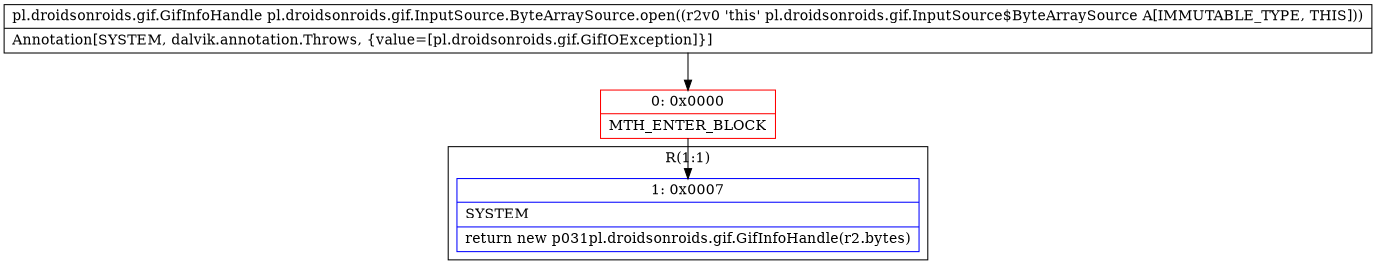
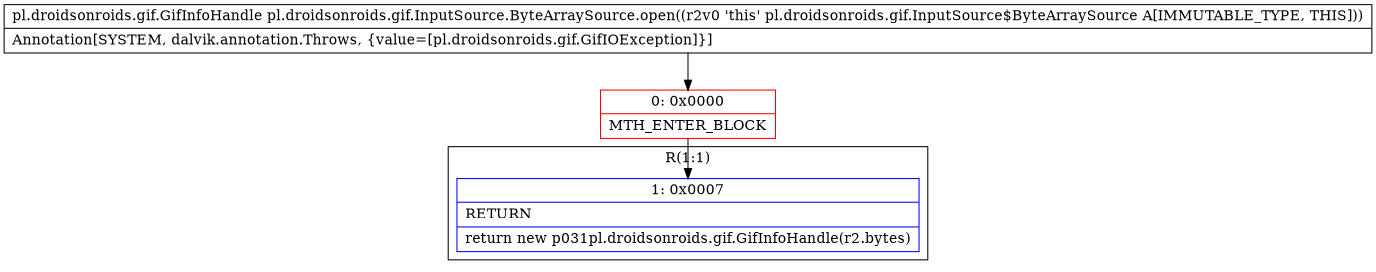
node "1: 0x0007": text "SYSTEM" -> "RETURN"
